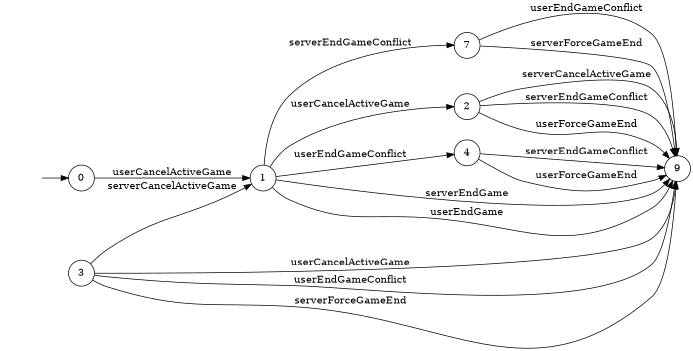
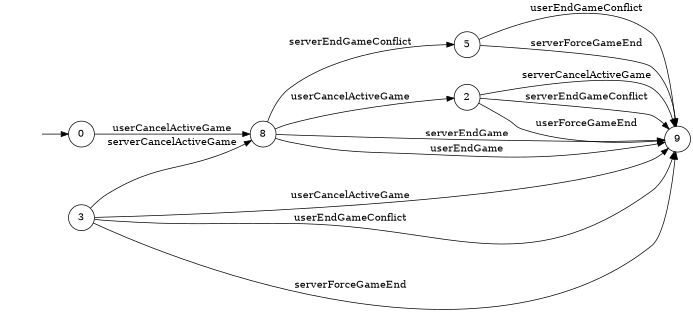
node "7": label "7" -> "5"
node "4": removed
node "1": label "1" -> "8"
